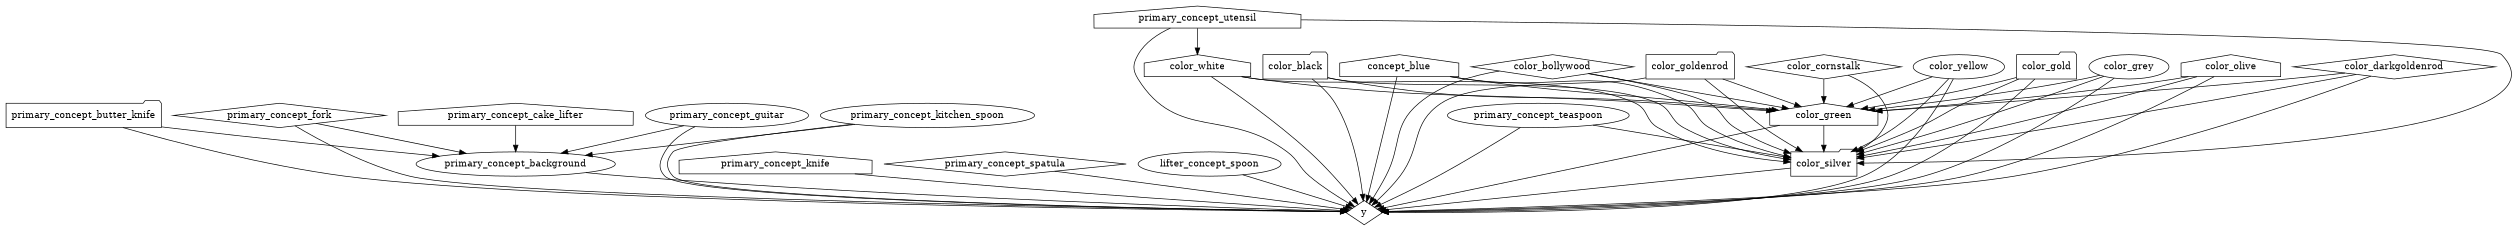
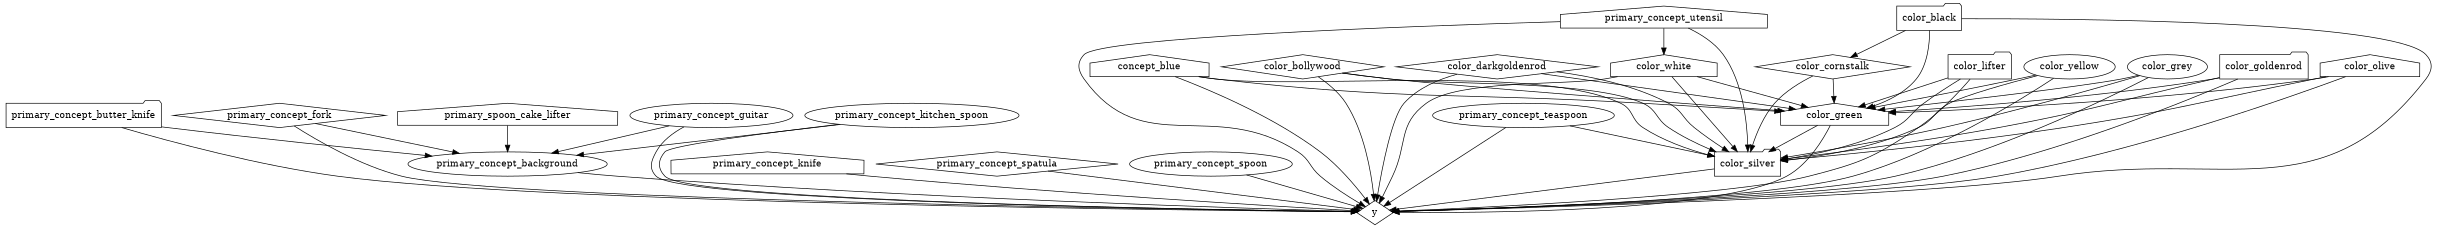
node "color_gold": label "color_gold" -> "color_lifter"
edge "color_black" -> "color_silver": now "color_black" -> "color_cornstalk"
node "primary_concept_cake_lifter": label "primary_concept_cake_lifter" -> "primary_spoon_cake_lifter"
node "lifter_concept_spoon": label "lifter_concept_spoon" -> "primary_concept_spoon"
